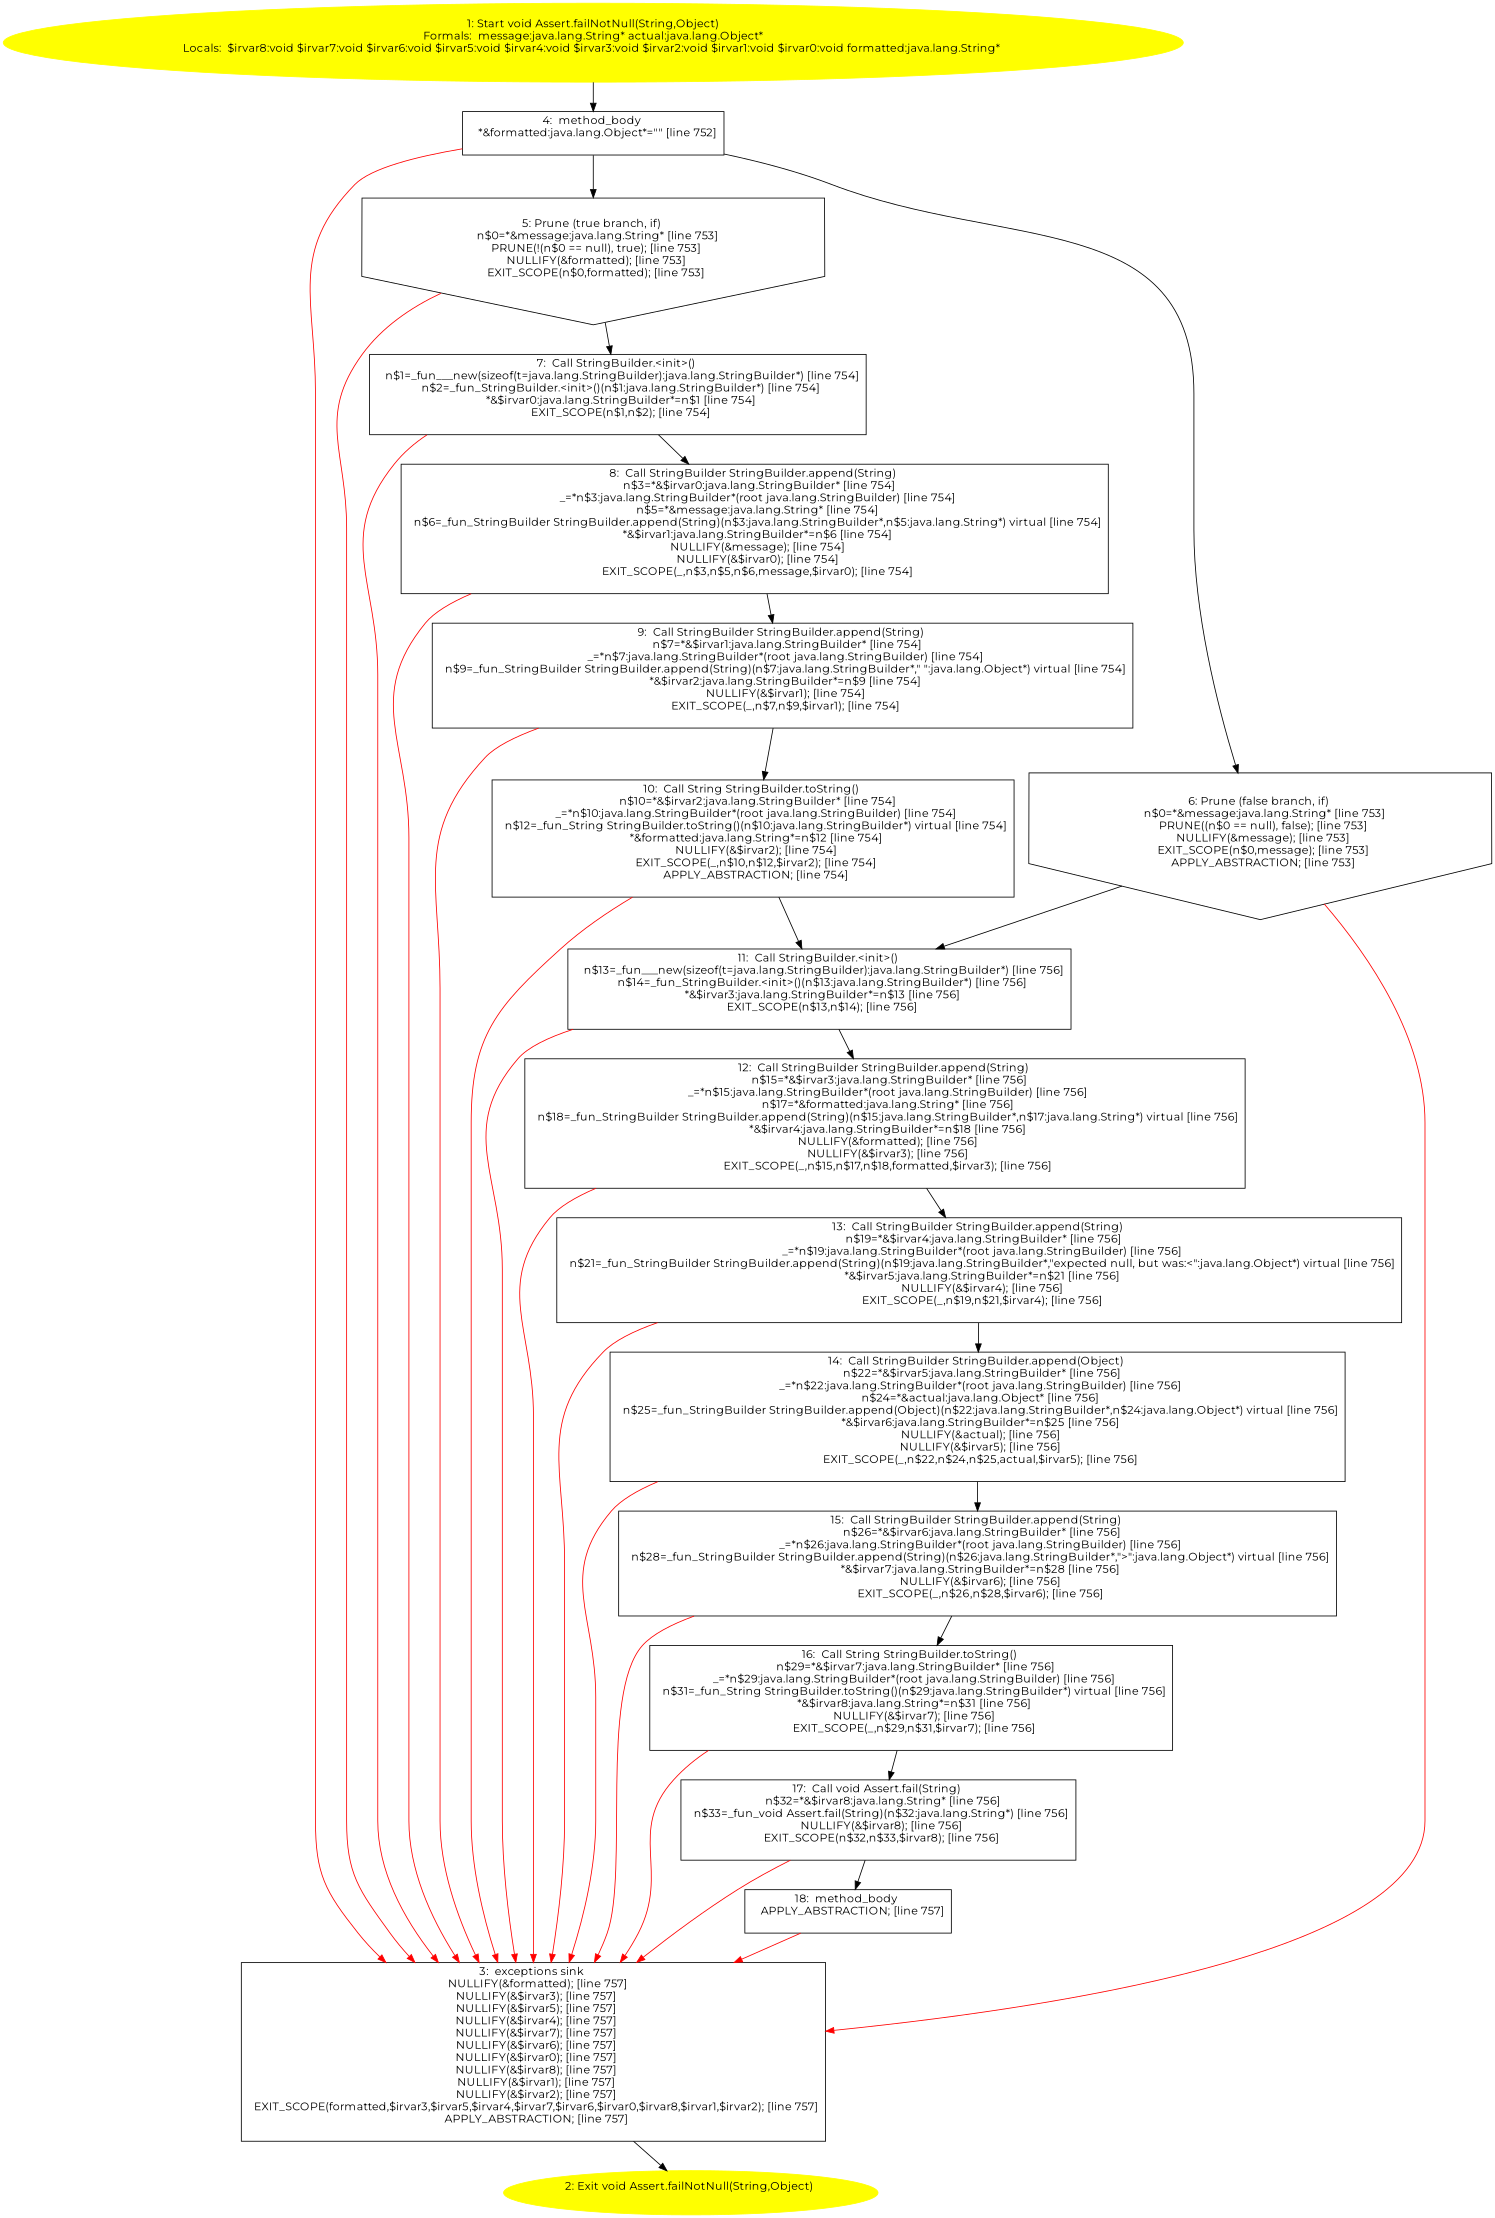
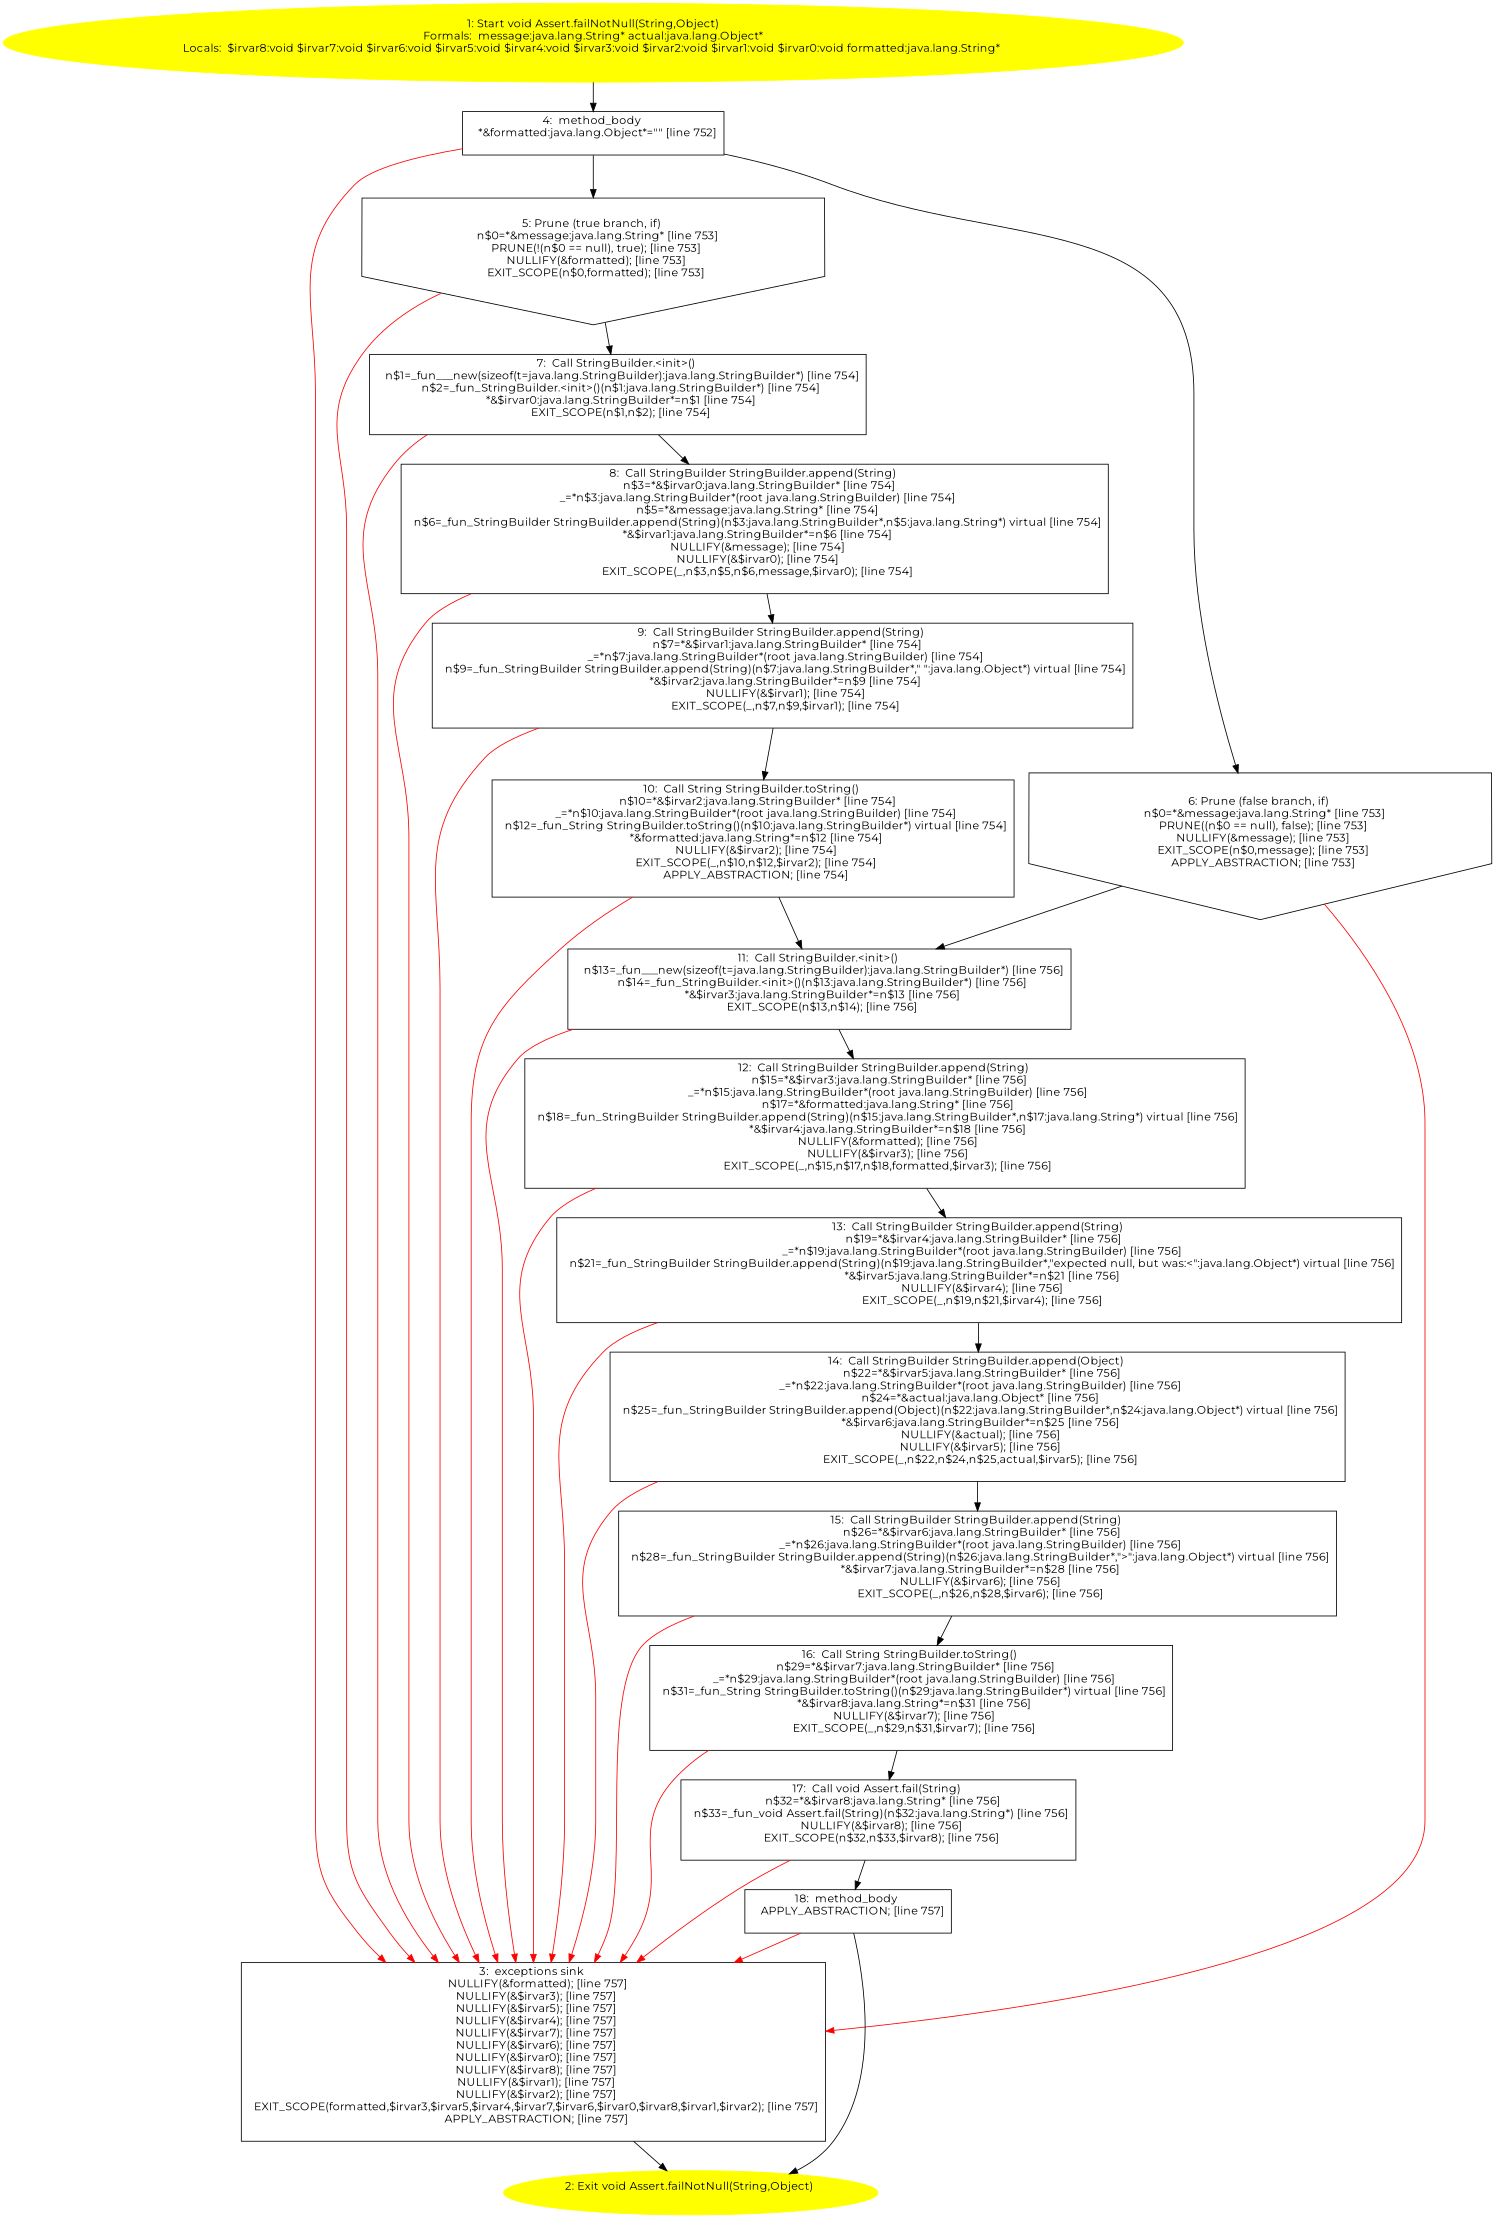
edge "18:  method_body APPLY_ABSTRACTION; [line 757]" -> "2: Exit void Assert.failNotNull(String,Object)": added
